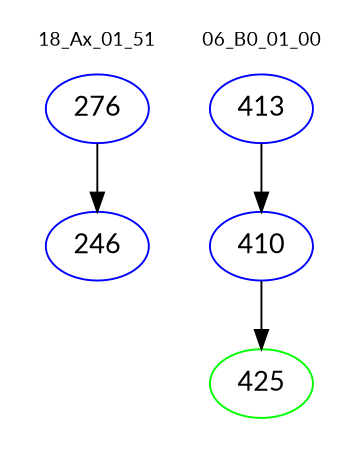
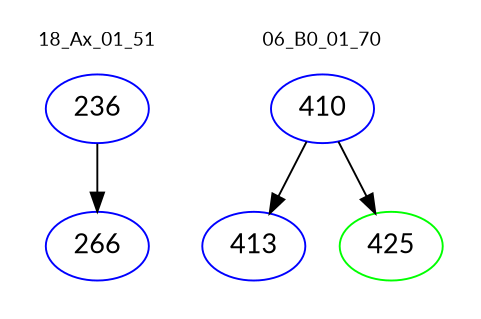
cluster "06_B0_01_00": label "06_B0_01_00" -> "06_B0_01_70"
node "276": label "276" -> "236"
edge "413" -> "410": reversed
node "246": label "246" -> "266"
